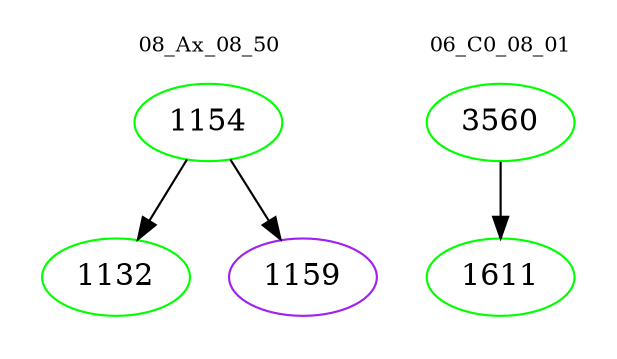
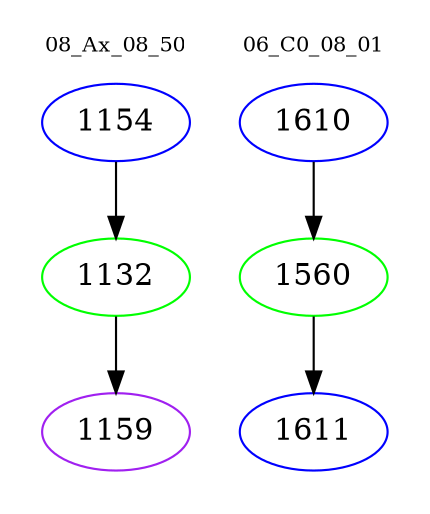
node "1154": color green -> blue
node "1610": added
node "3560": label "3560" -> "1560"
edge "1154" -> "1159": now "1132" -> "1159"
node "1611": color green -> blue
